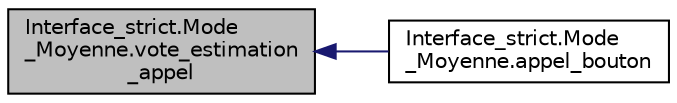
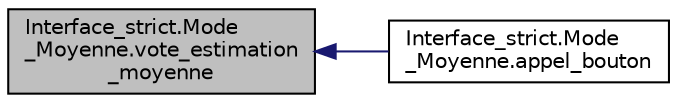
node "Interface_strict.Mode _Moyenne.vote_estimation _appel": label "Interface_strict.Mode _Moyenne.vote_estimation _appel" -> "Interface_strict.Mode _Moyenne.vote_estimation _moyenne"
